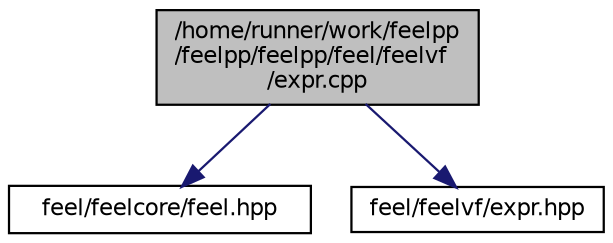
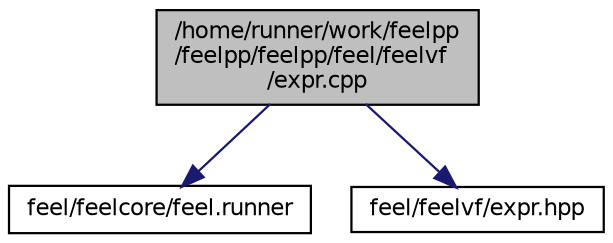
node "feel/feelcore/feel.hpp": label "feel/feelcore/feel.hpp" -> "feel/feelcore/feel.runner"
